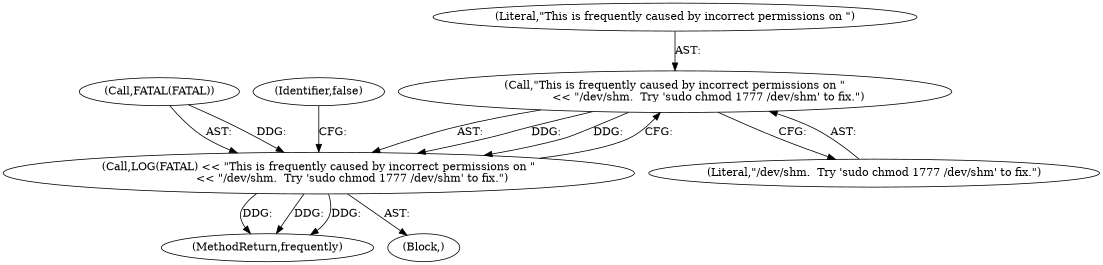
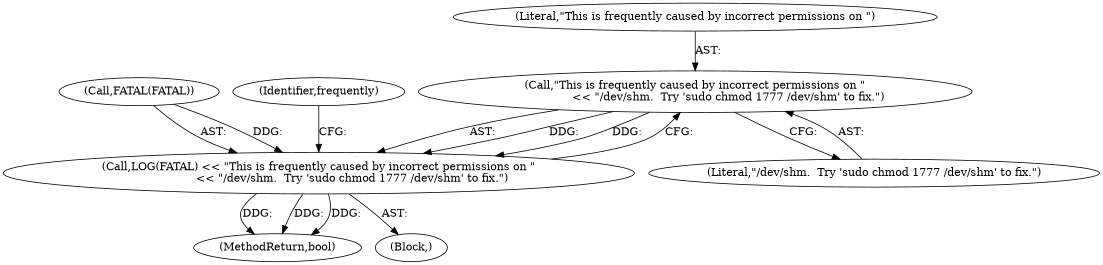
node "(Identifier,false)": label "(Identifier,false)" -> "(Identifier,frequently)"
node "(MethodReturn,frequently)": label "(MethodReturn,frequently)" -> "(MethodReturn,bool)"
